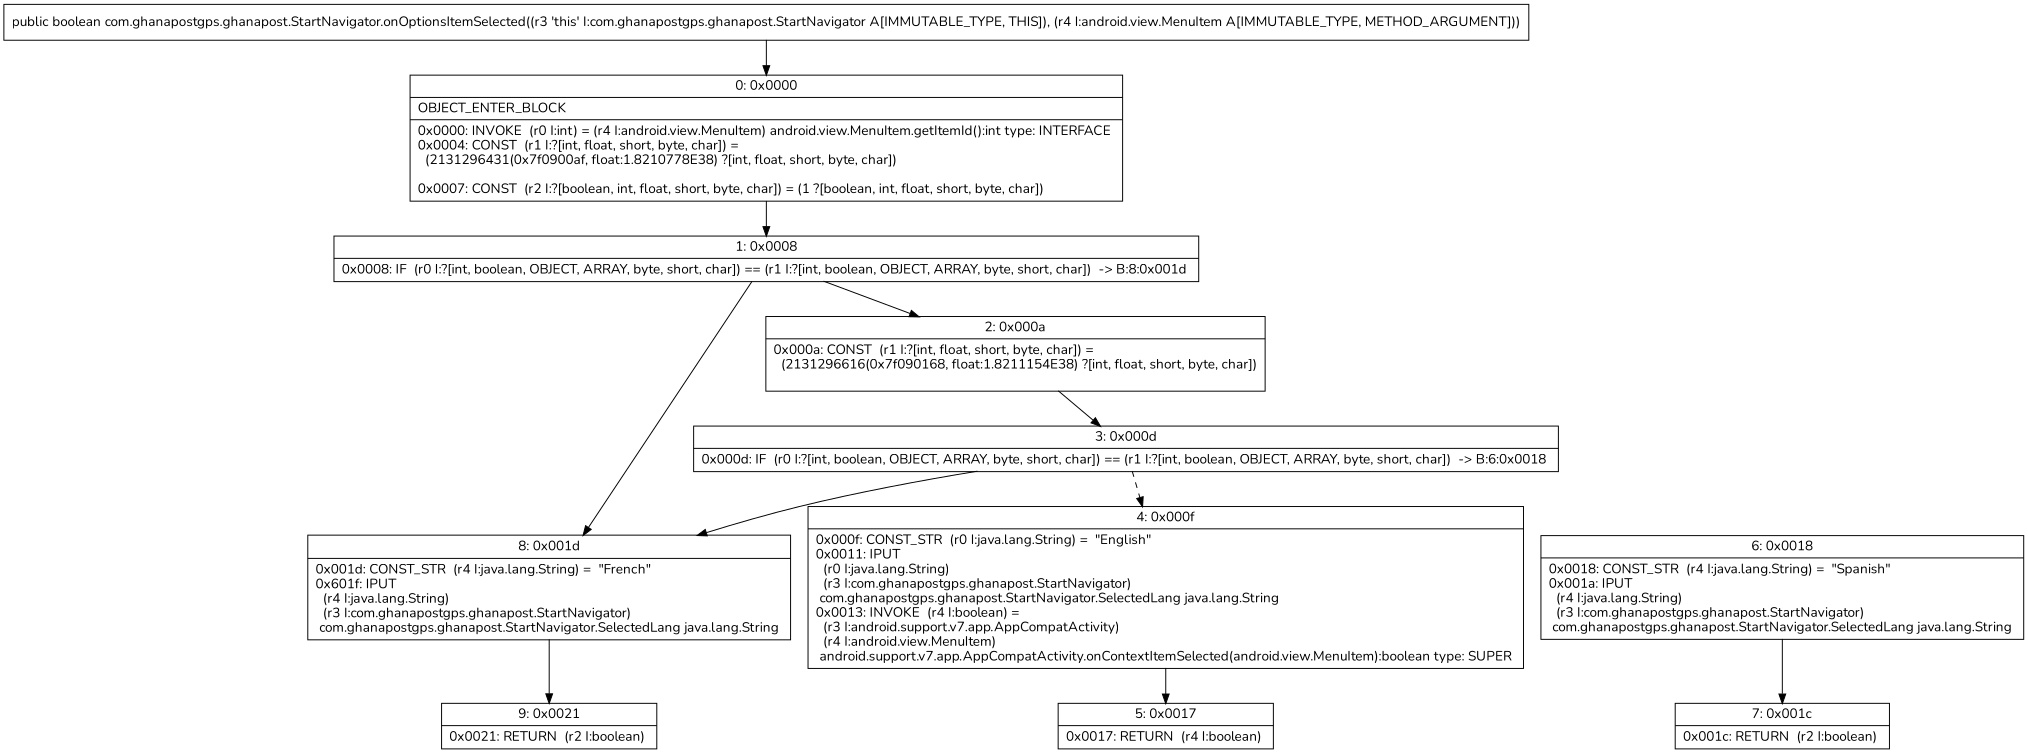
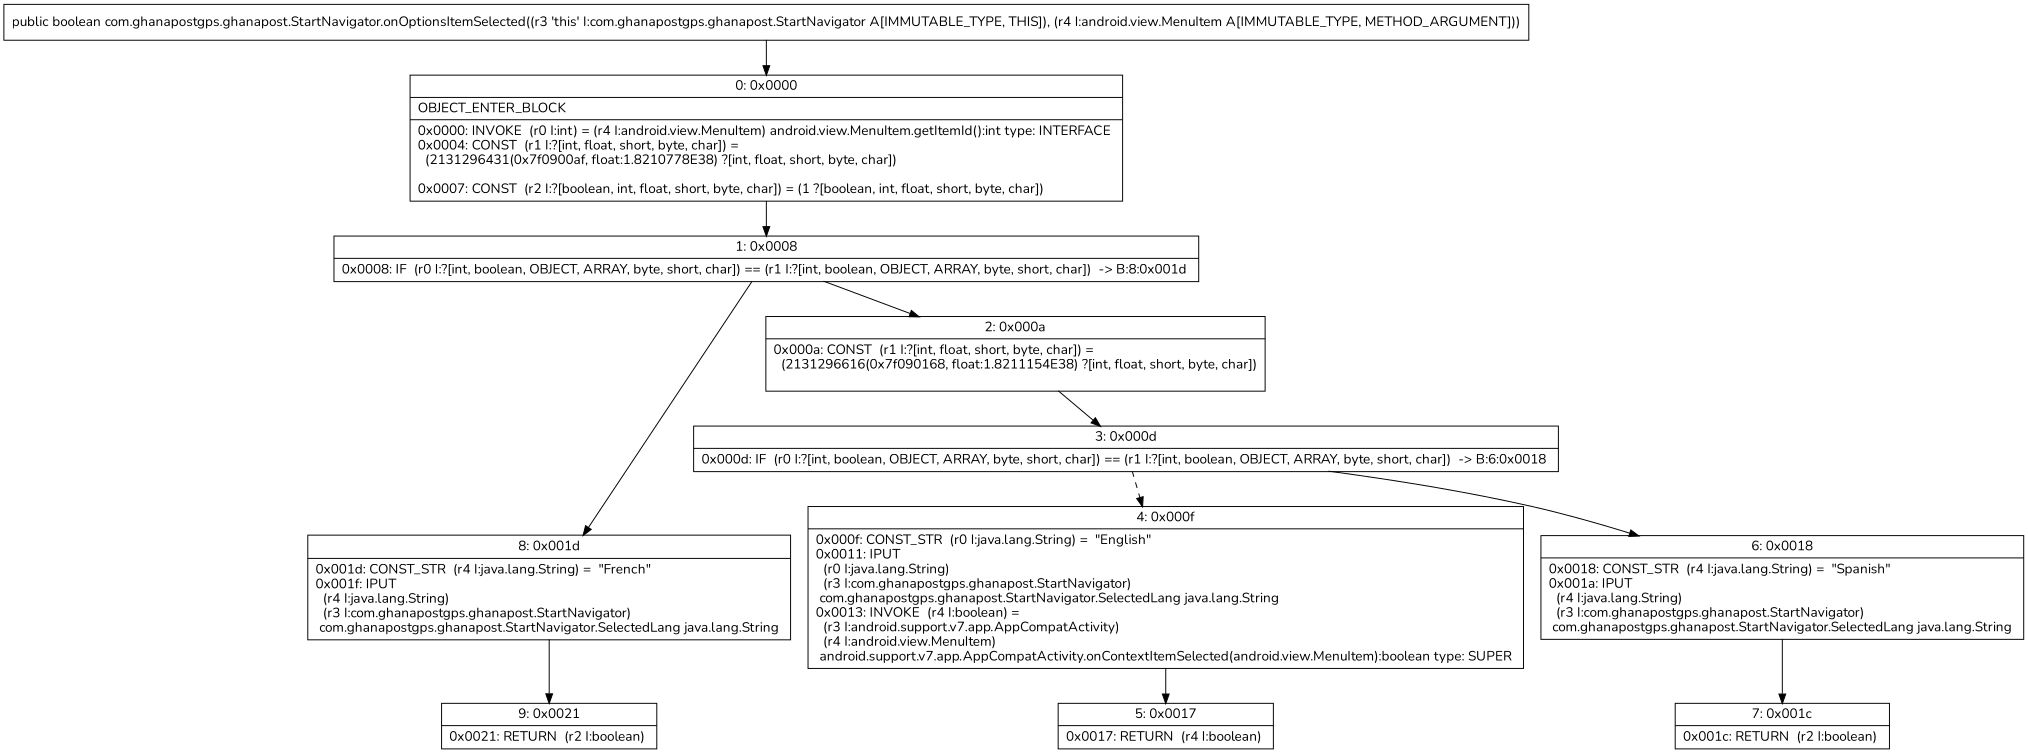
edge "3: 0x000d" -> "8: 0x001d": now "3: 0x000d" -> "6: 0x0018"
node "8: 0x001d": text "0x601f: IPUT" -> "0x001f: IPUT"
